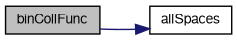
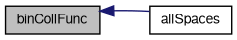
edge "binCollFunc" -> "allSpaces": reversed
